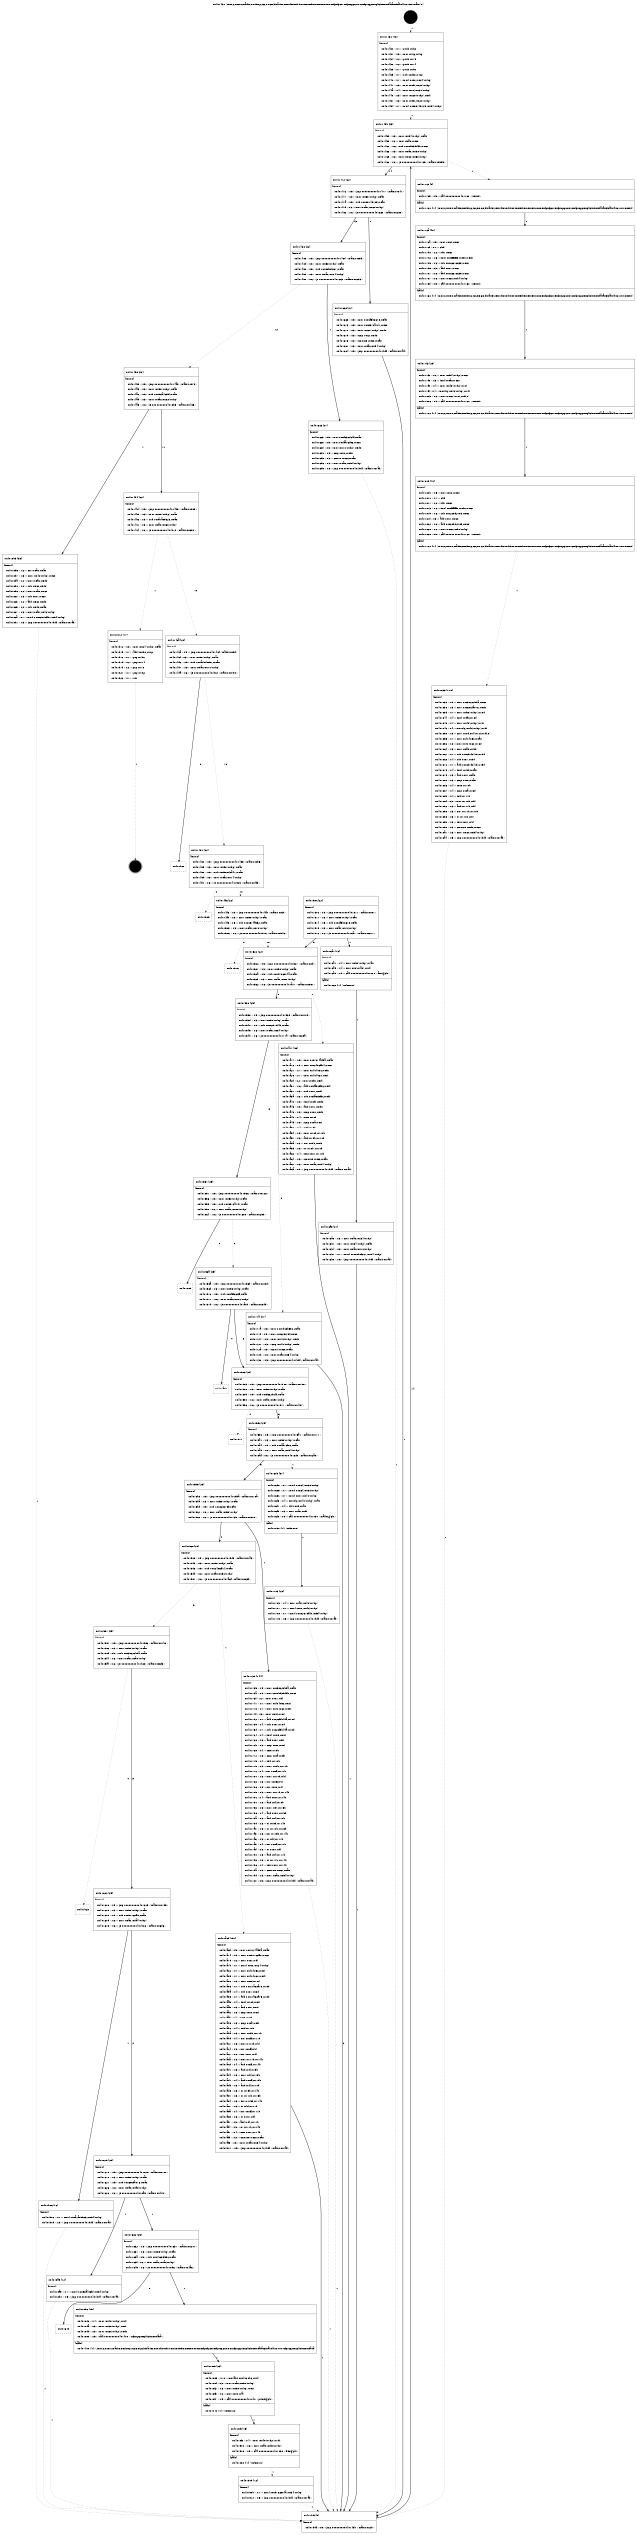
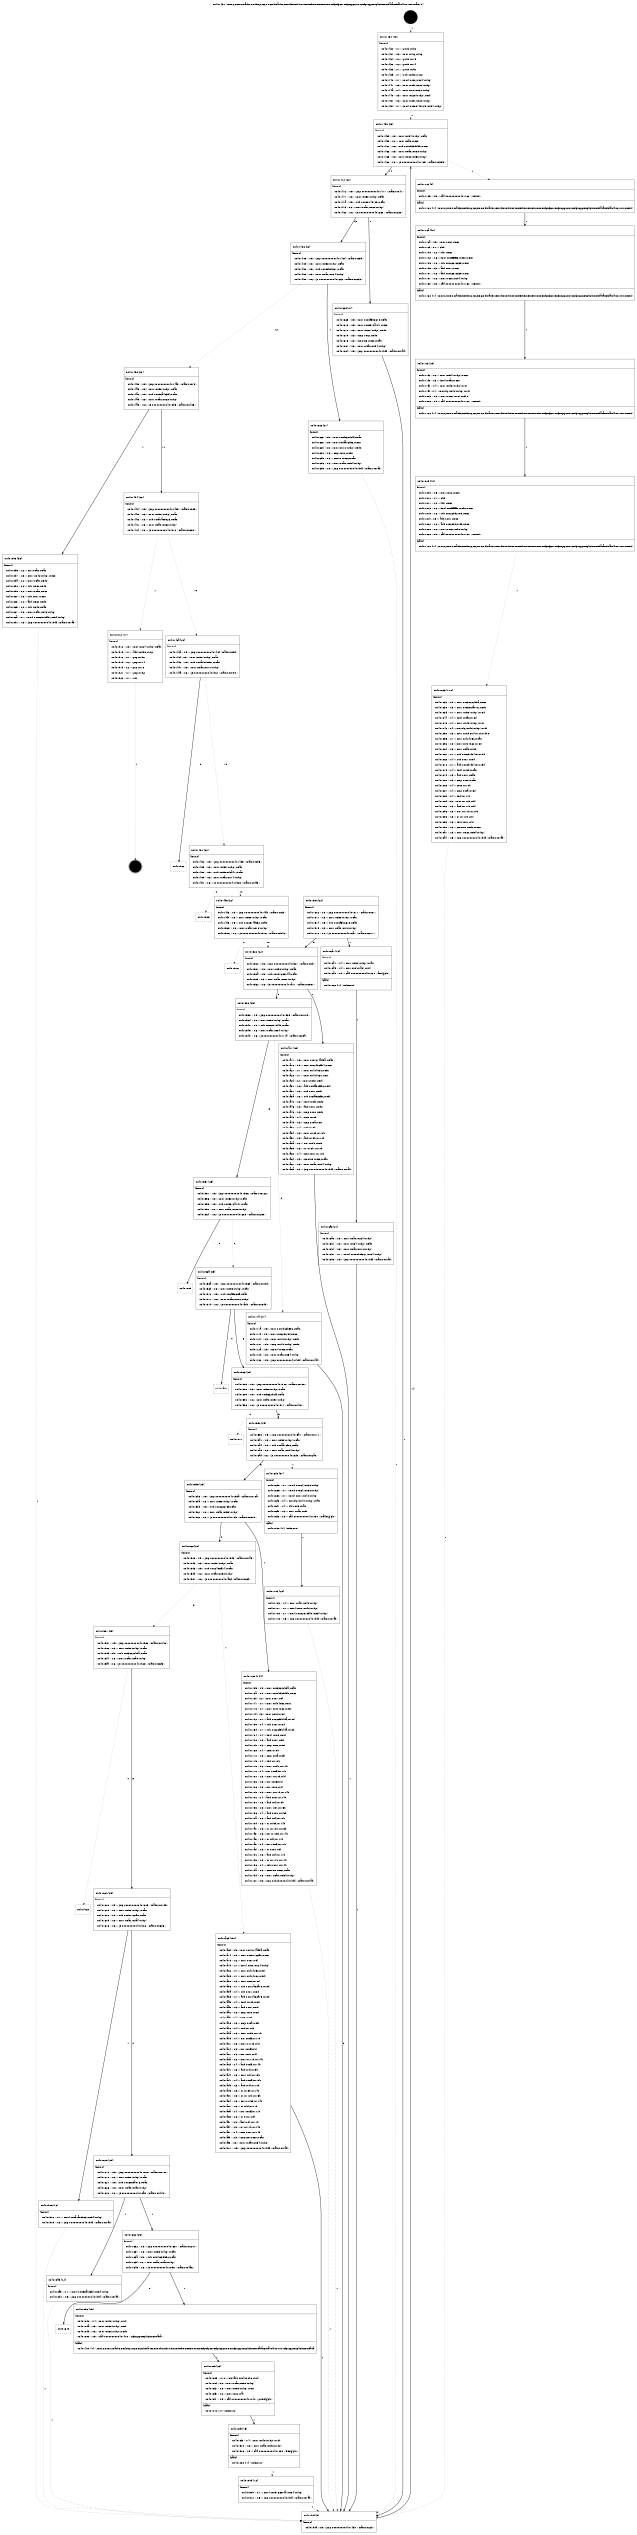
edge "0x401522 [22]" -> "0x401a17 [88]": style dotted -> bold
